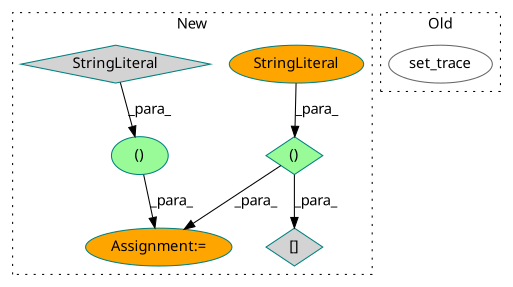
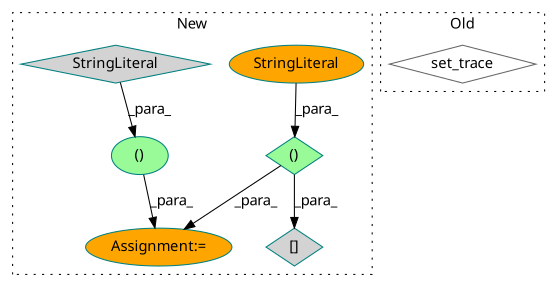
node "set_trace": shape ellipse -> diamond
